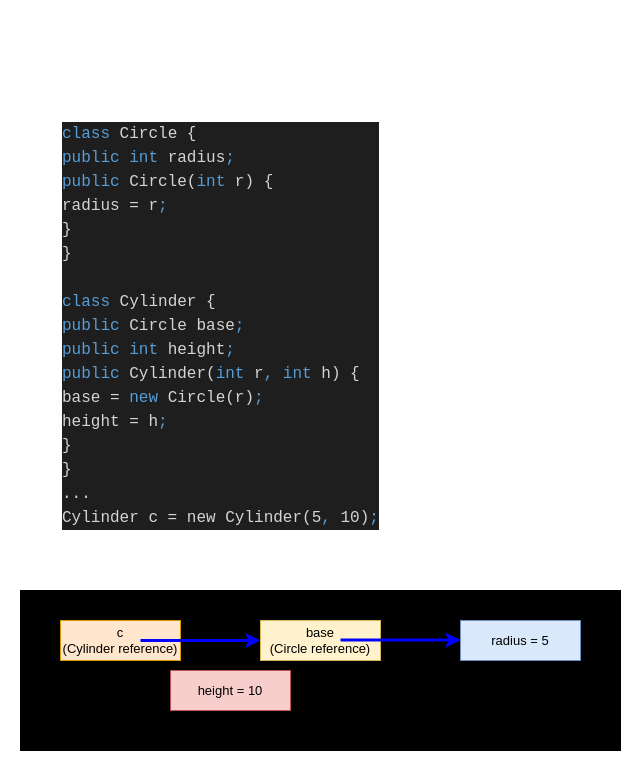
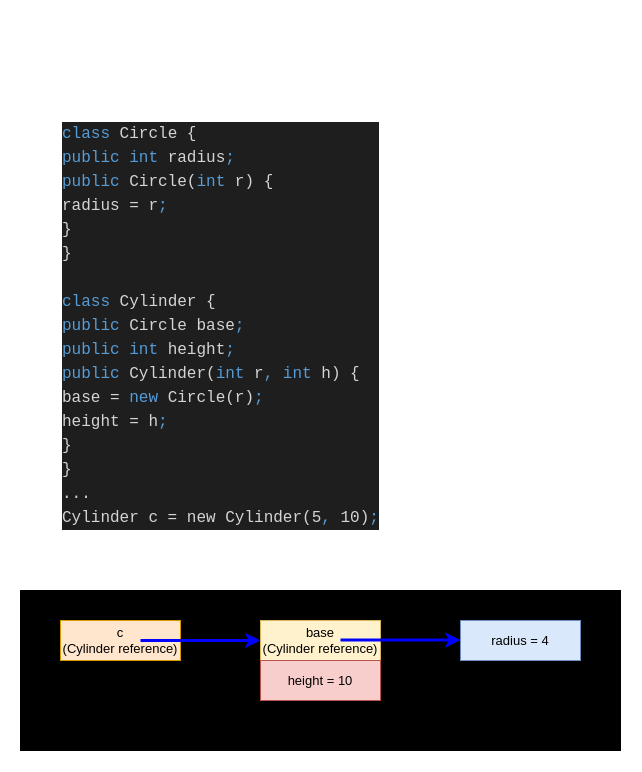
node "base(Circle reference)": label "base(Circle reference)" -> "base(Cylinder reference)"
node "radius = 5": label "radius = 5" -> "radius = 4"
node "height = 10": moved (231, 691) -> (321, 681)
